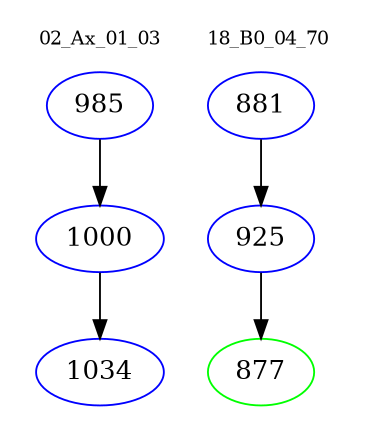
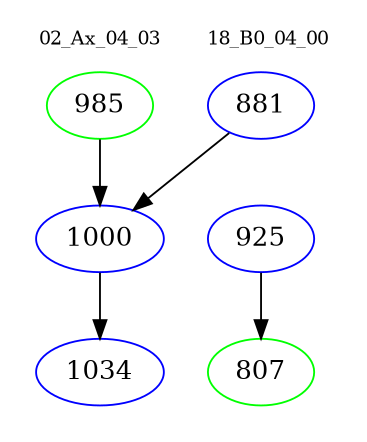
cluster "02_Ax_01_03": label "02_Ax_01_03" -> "02_Ax_04_03"
cluster "18_B0_04_70": label "18_B0_04_70" -> "18_B0_04_00"
node "985": color blue -> green
edge "881" -> "925": now "881" -> "1000"
node "877": label "877" -> "807"
